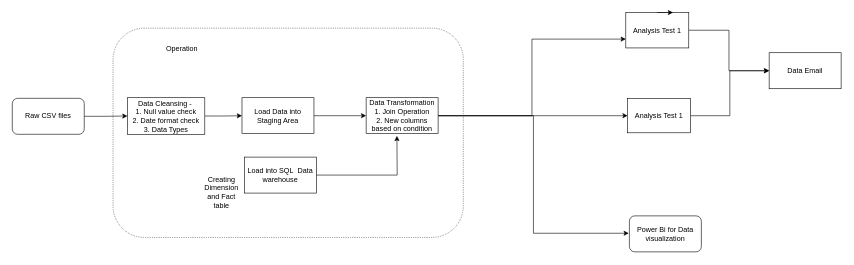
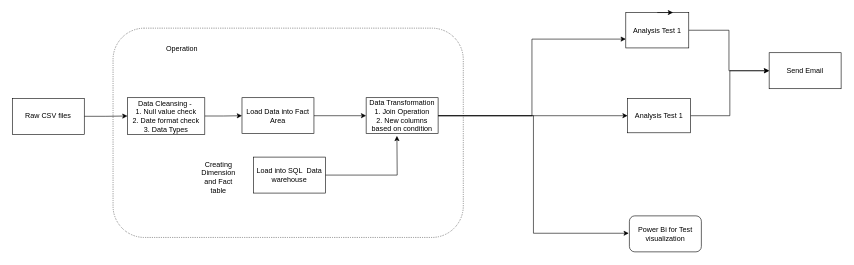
node "Data Email": label "Data Email" -> "Send Email"
node "Raw CSV files": shape rounded rectangle -> rectangle
node "Load Data into Staging Area": label "Load Data into Staging Area" -> "Load Data into Fact Area"
node "Load into SQL Data warehouse": moved (281, 175) -> (290, 175)
node "Creating Dimension and Fact table": moved (222, 192) -> (219, 177)
node "Power Bi for Data visualization": label "Power Bi for Data visualization" -> "Power Bi for Test visualization"
